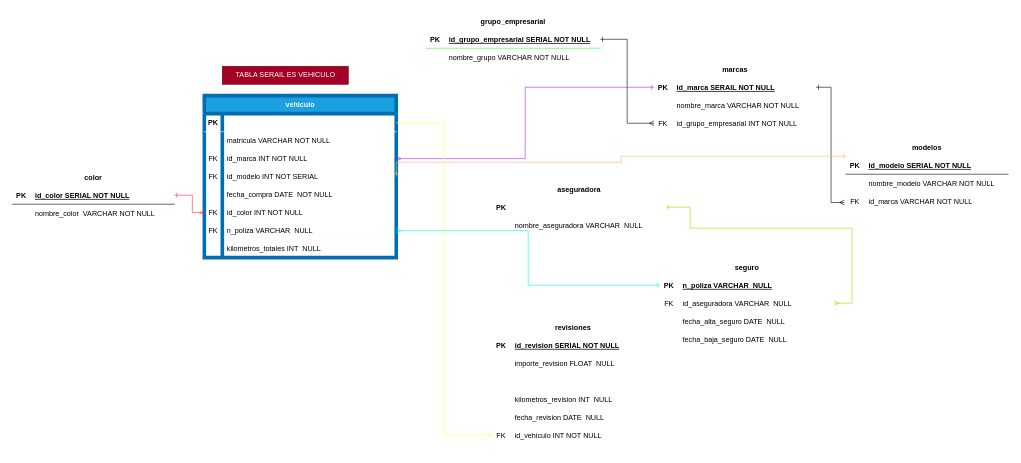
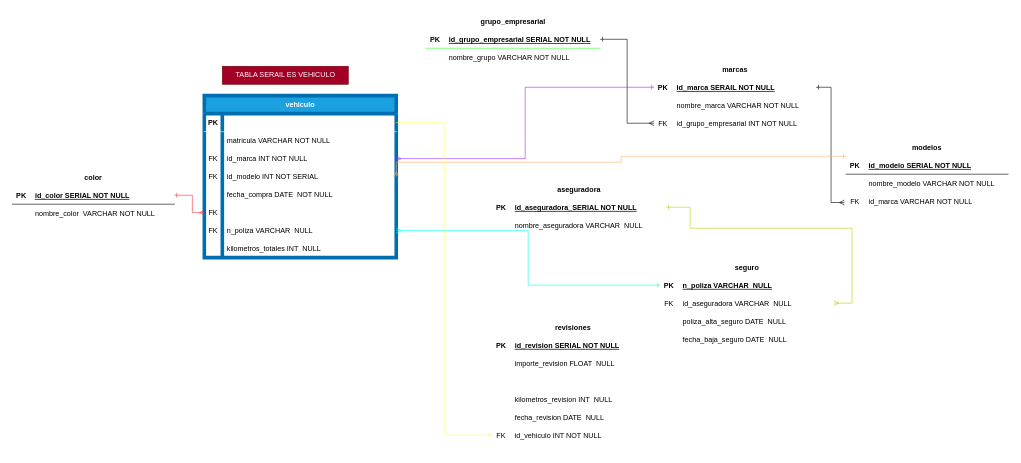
node "id_aseguradora_SERIAL NOT NULL": added
node "id_color INT NOT NULL": removed
node "fecha_alta_seguro DATE NULL": label "fecha_alta_seguro DATE NULL" -> "poliza_alta_seguro DATE NULL"
